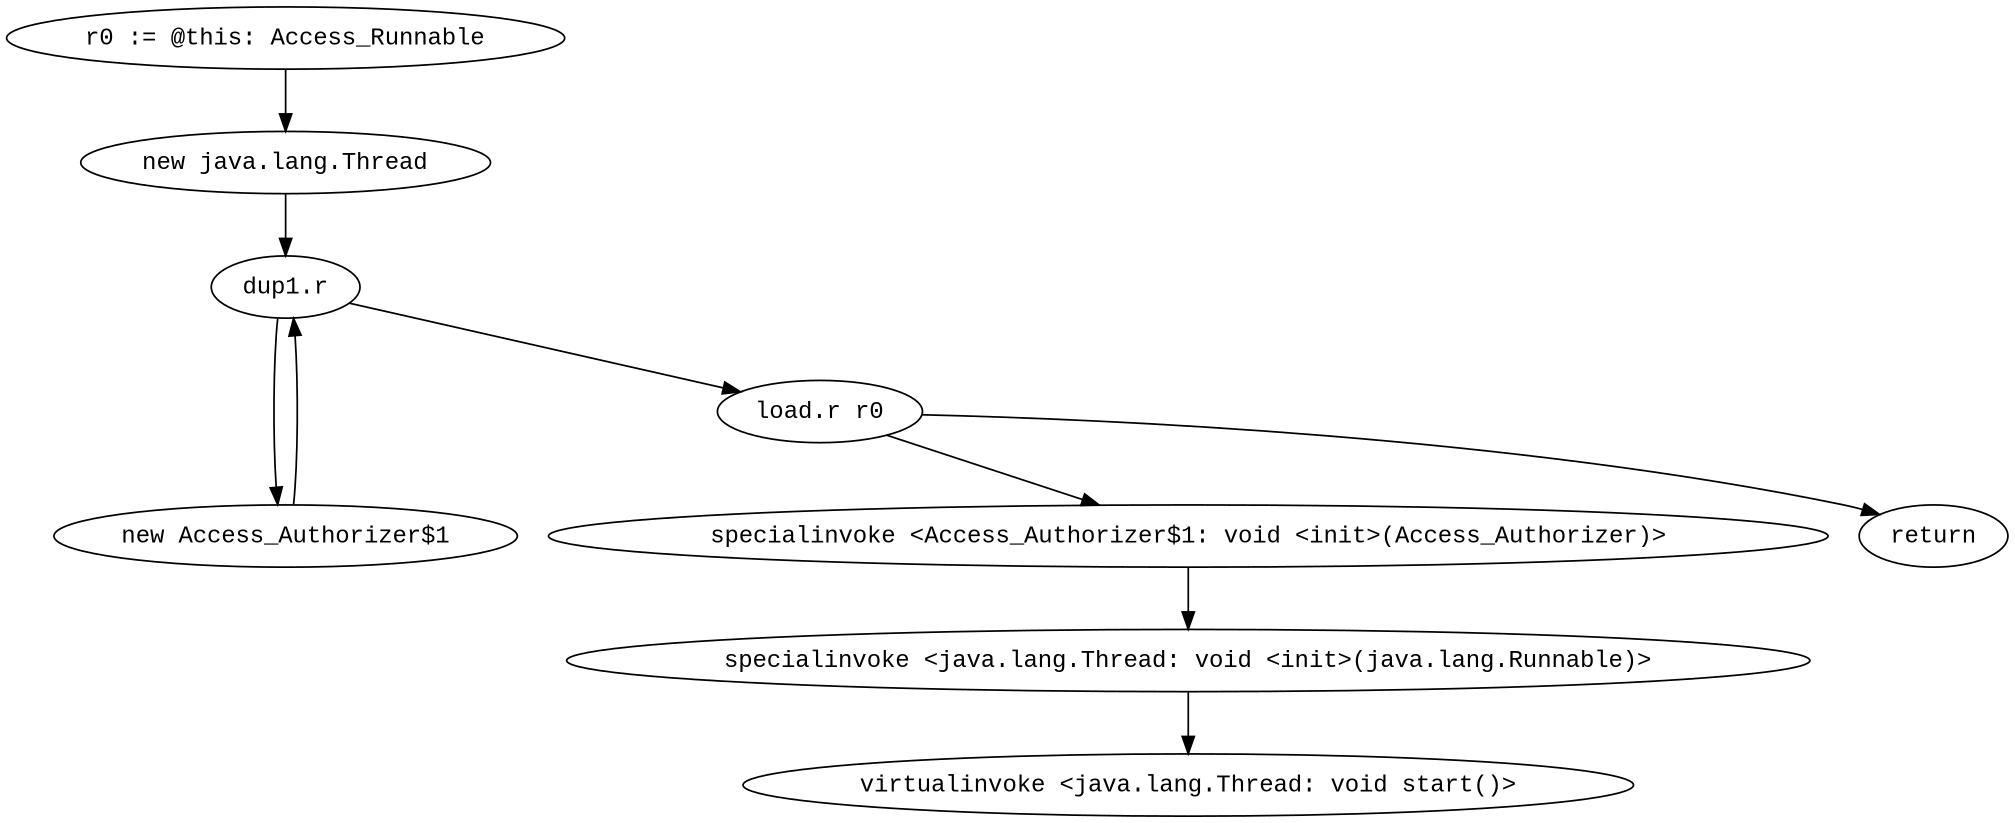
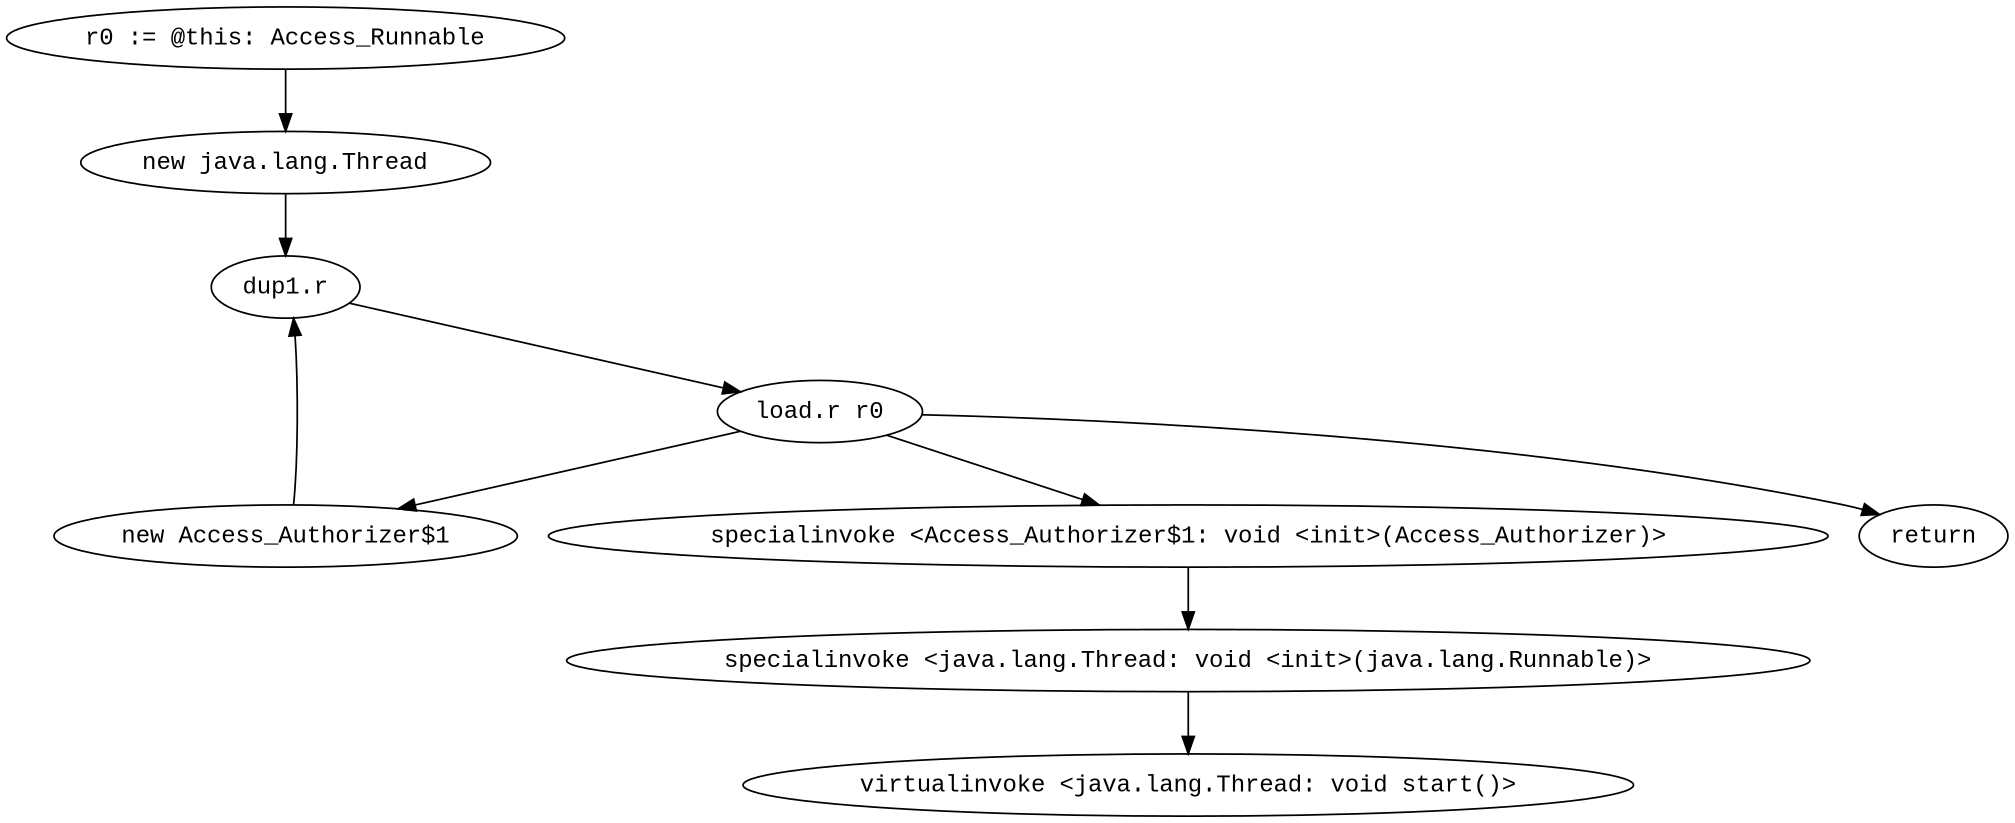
edge "dup1.r" -> "new Access_Authorizer$1": now "load.r r0" -> "new Access_Authorizer$1"
